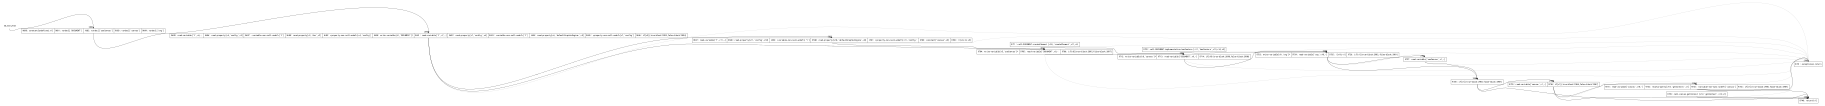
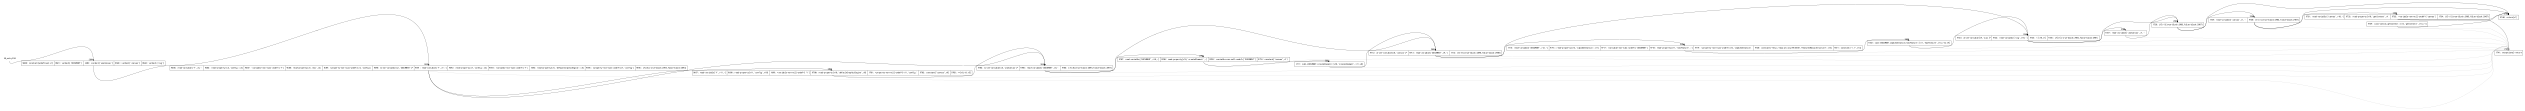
node "9715: read-variable['DOCUMENT',v12,-]": added
node "9707: read-variable['DOCUMENT',v10,-]": added
